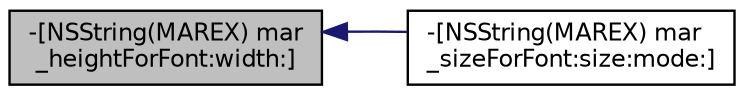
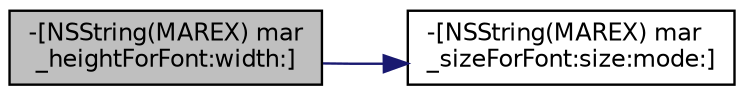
edge "-[NSString(MAREX) mar _sizeForFont:size:mode:]" -> "-[NSString(MAREX) mar _heightForFont:width:]": reversed
